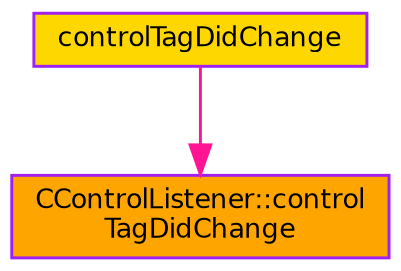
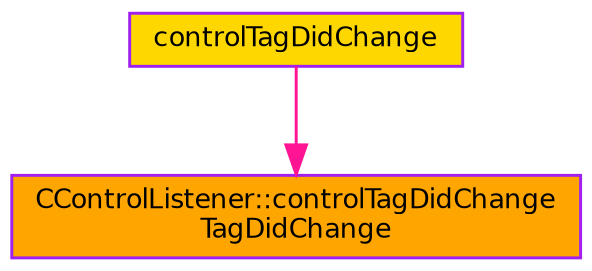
node "CControlListener::control TagDidChange": label "CControlListener::control TagDidChange" -> "CControlListener::controlTagDidChange TagDidChange"
